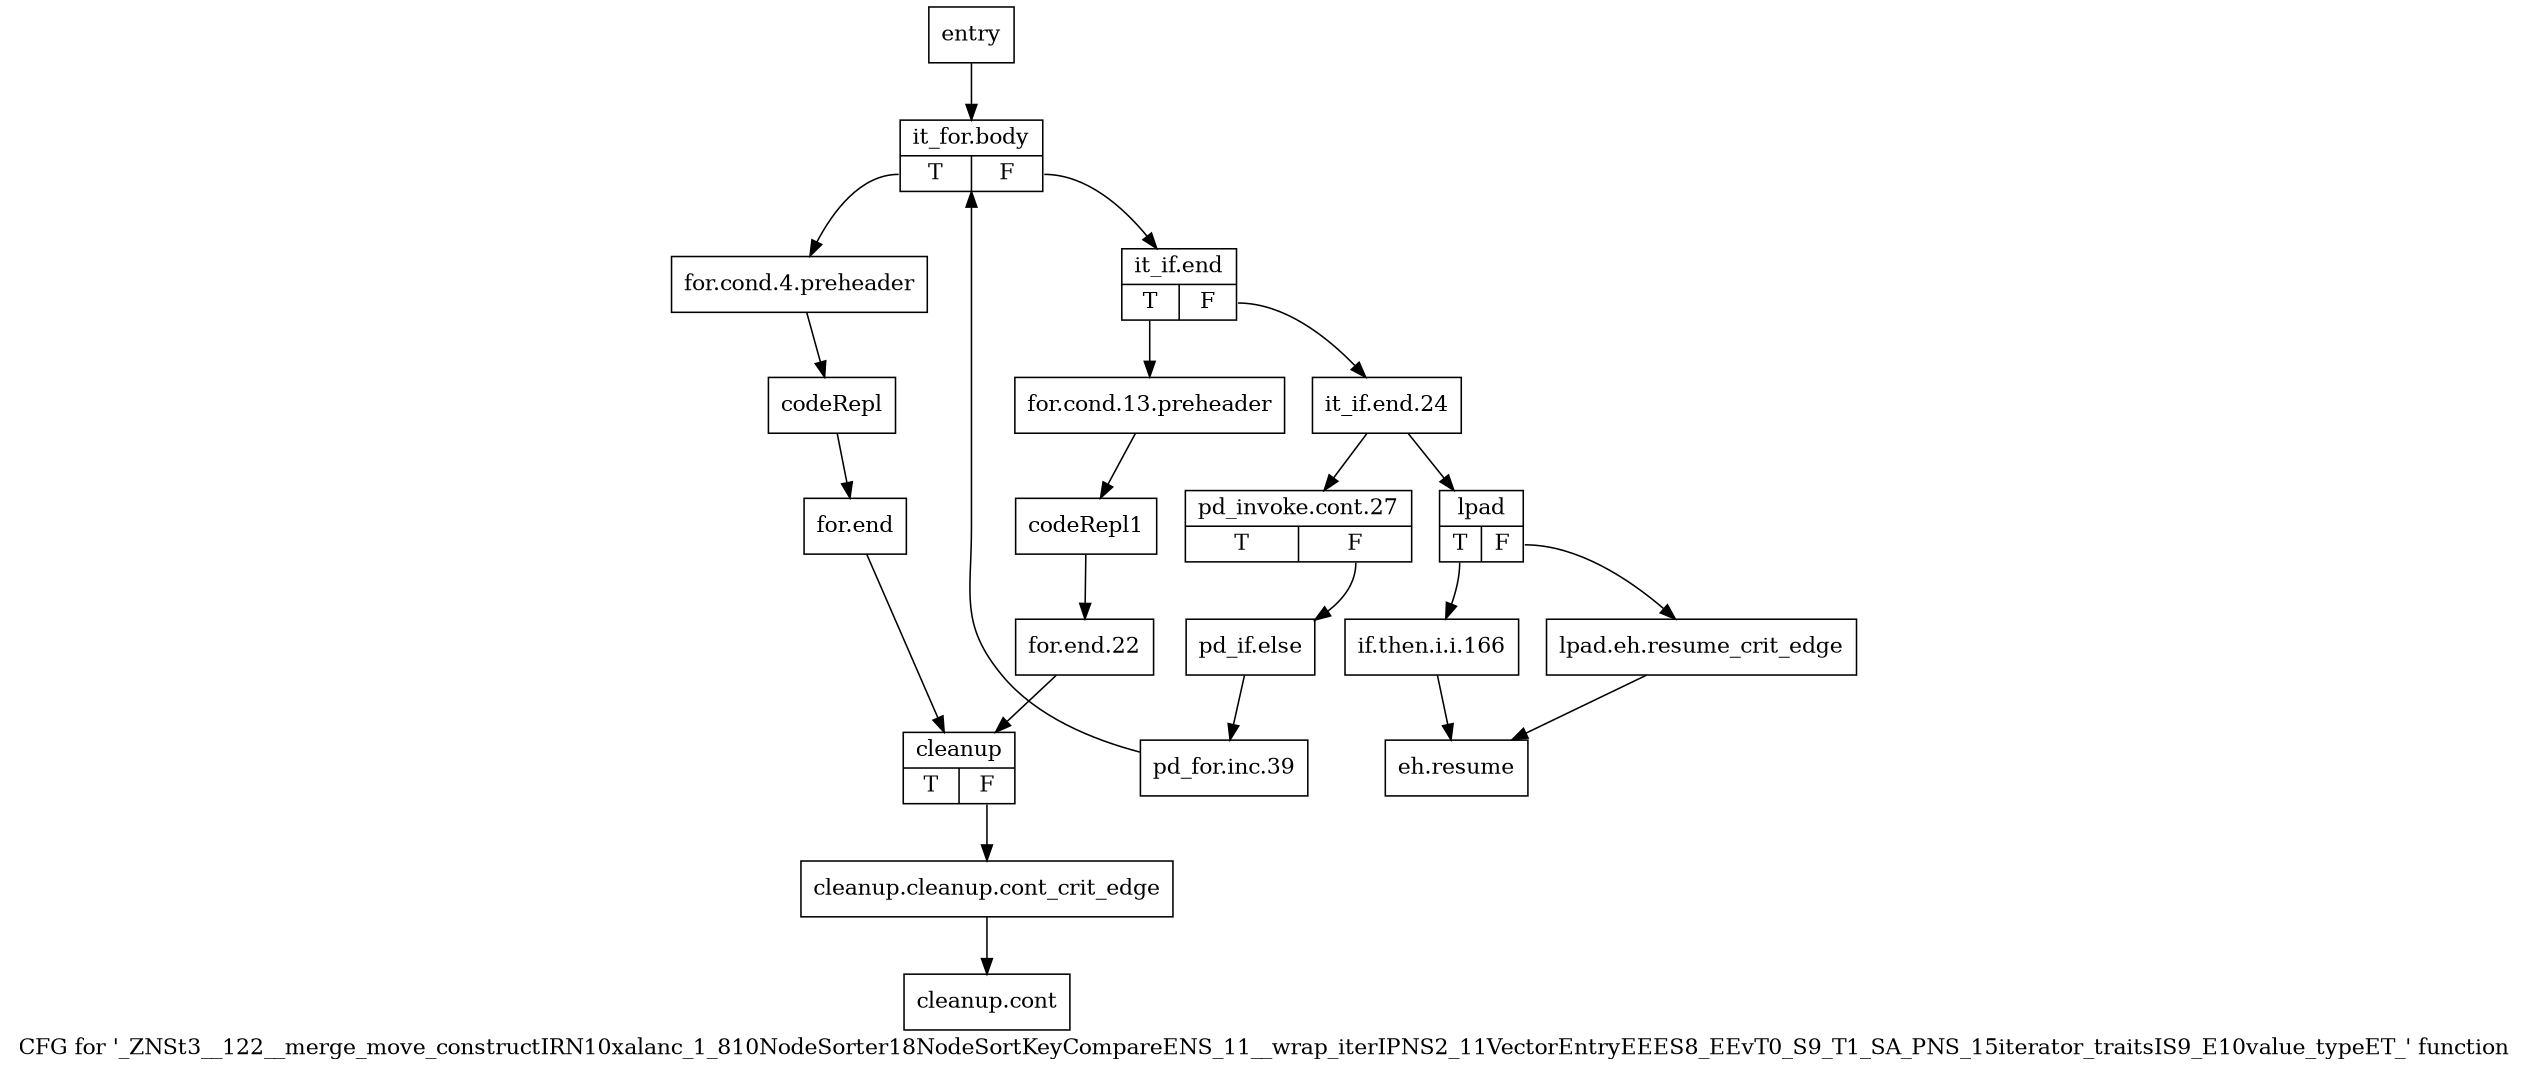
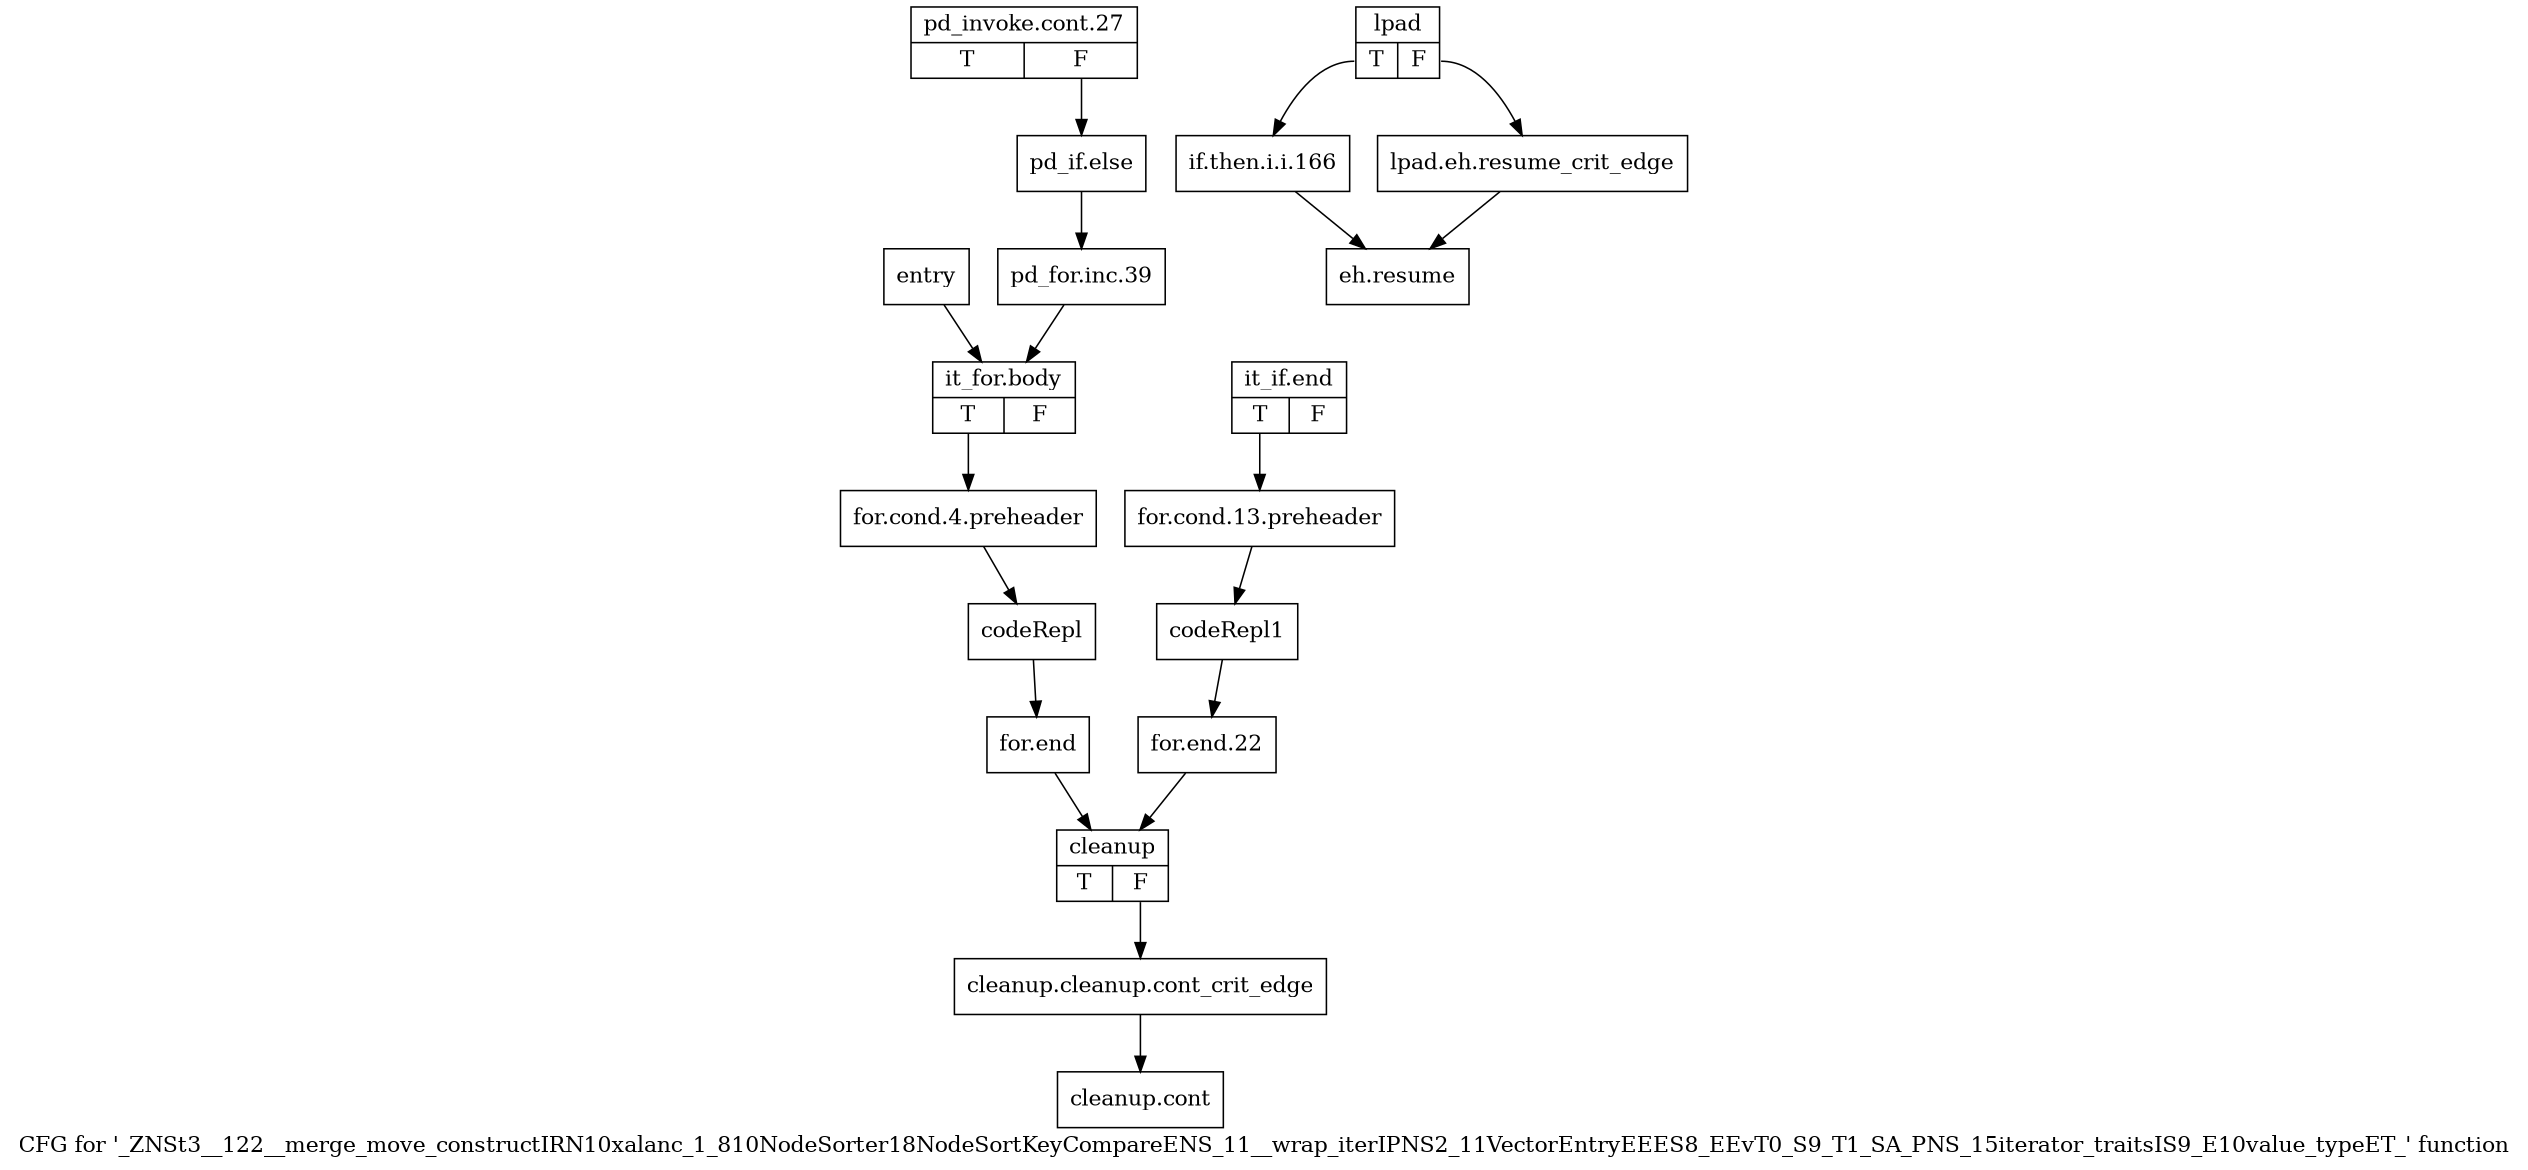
edge "it_for.body" -> "it_if.end": removed
node "it_if.end.24": removed
